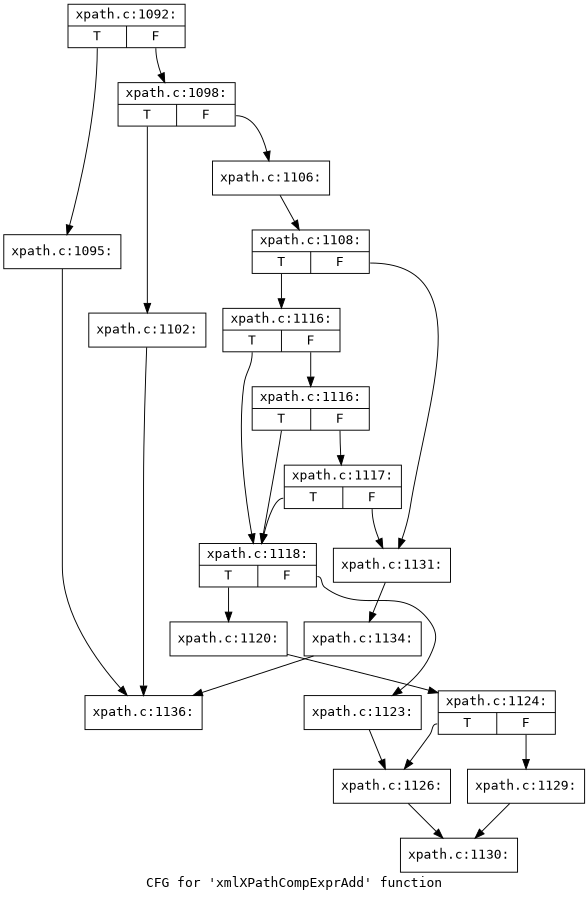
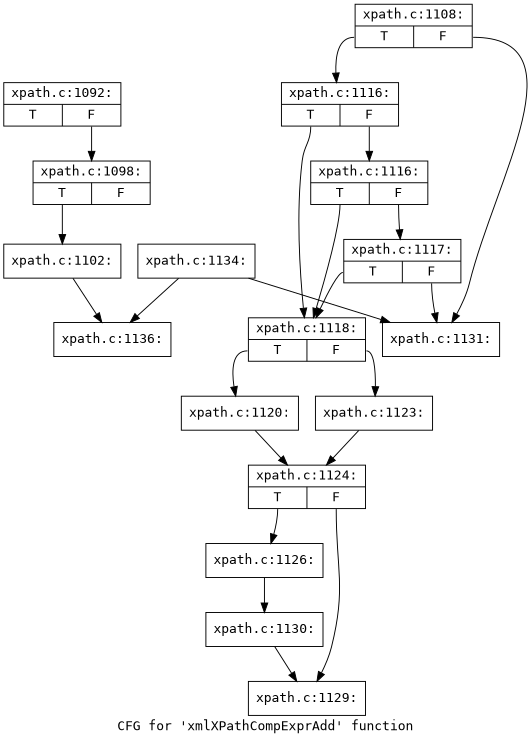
node "xpath.c:1106:": removed
node "xpath.c:1095:": removed
edge "xpath.c:1131:" -> "xpath.c:1134:": reversed
edge "xpath.c:1123:" -> "xpath.c:1126:": now "xpath.c:1123:" -> "xpath.c:1124:"
edge "xpath.c:1129:" -> "xpath.c:1130:": reversed
